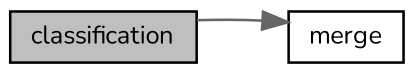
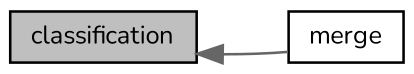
edge "classification" -> "merge": reversed
